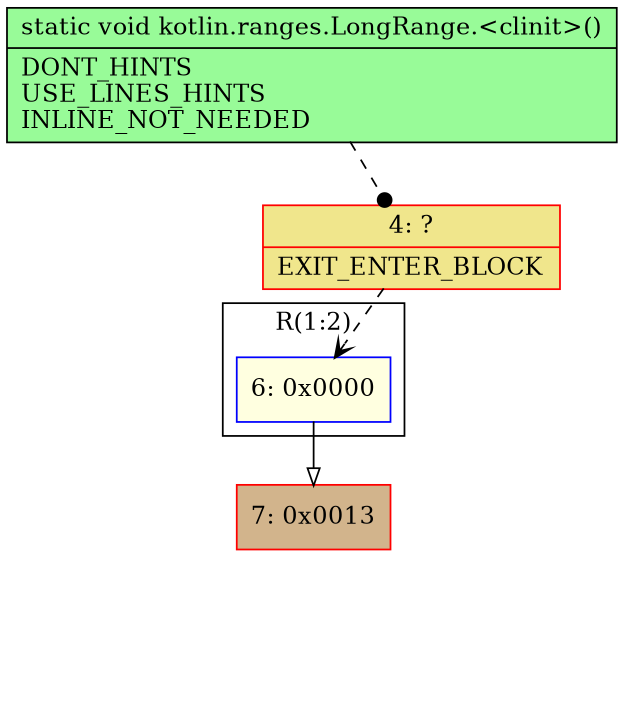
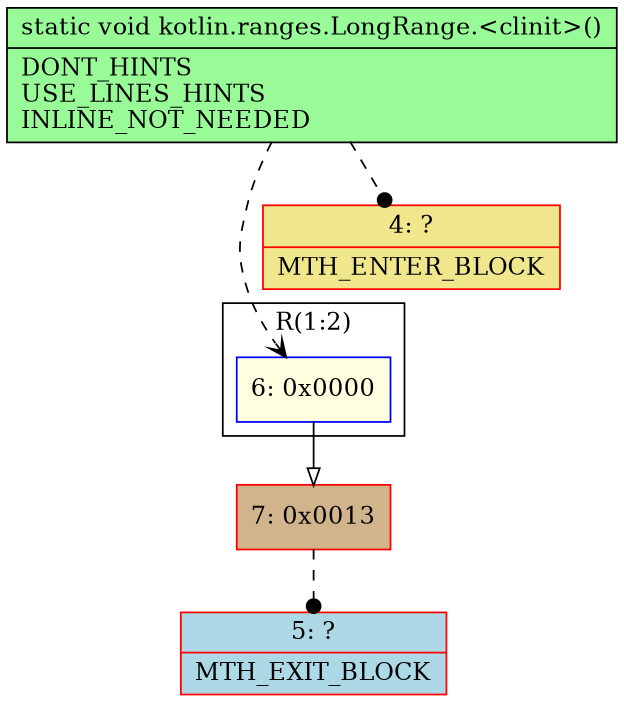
node "4: ?": text "EXIT_ENTER_BLOCK" -> "MTH_ENTER_BLOCK"
edge "4: ?" -> "6: 0x0000": now "static void kotlin.ranges.LongRange.<clinit>()" -> "6: 0x0000"
node "5: ?": added
